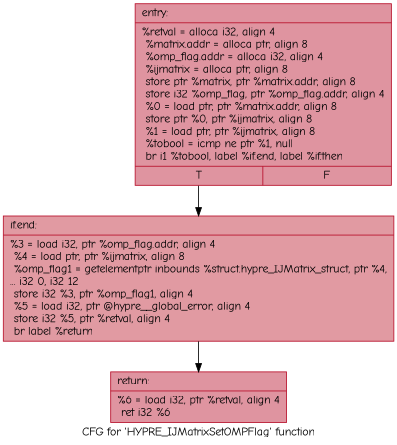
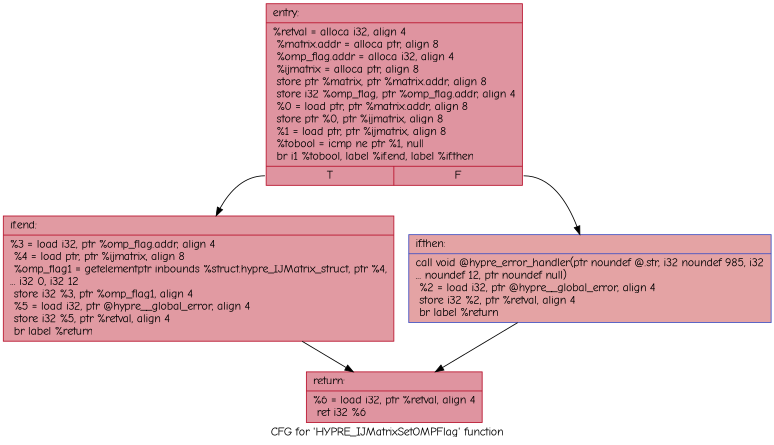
node "if.then:": added
